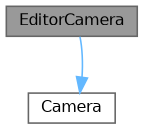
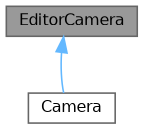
edge "EditorCamera" -> "Camera": reversed
